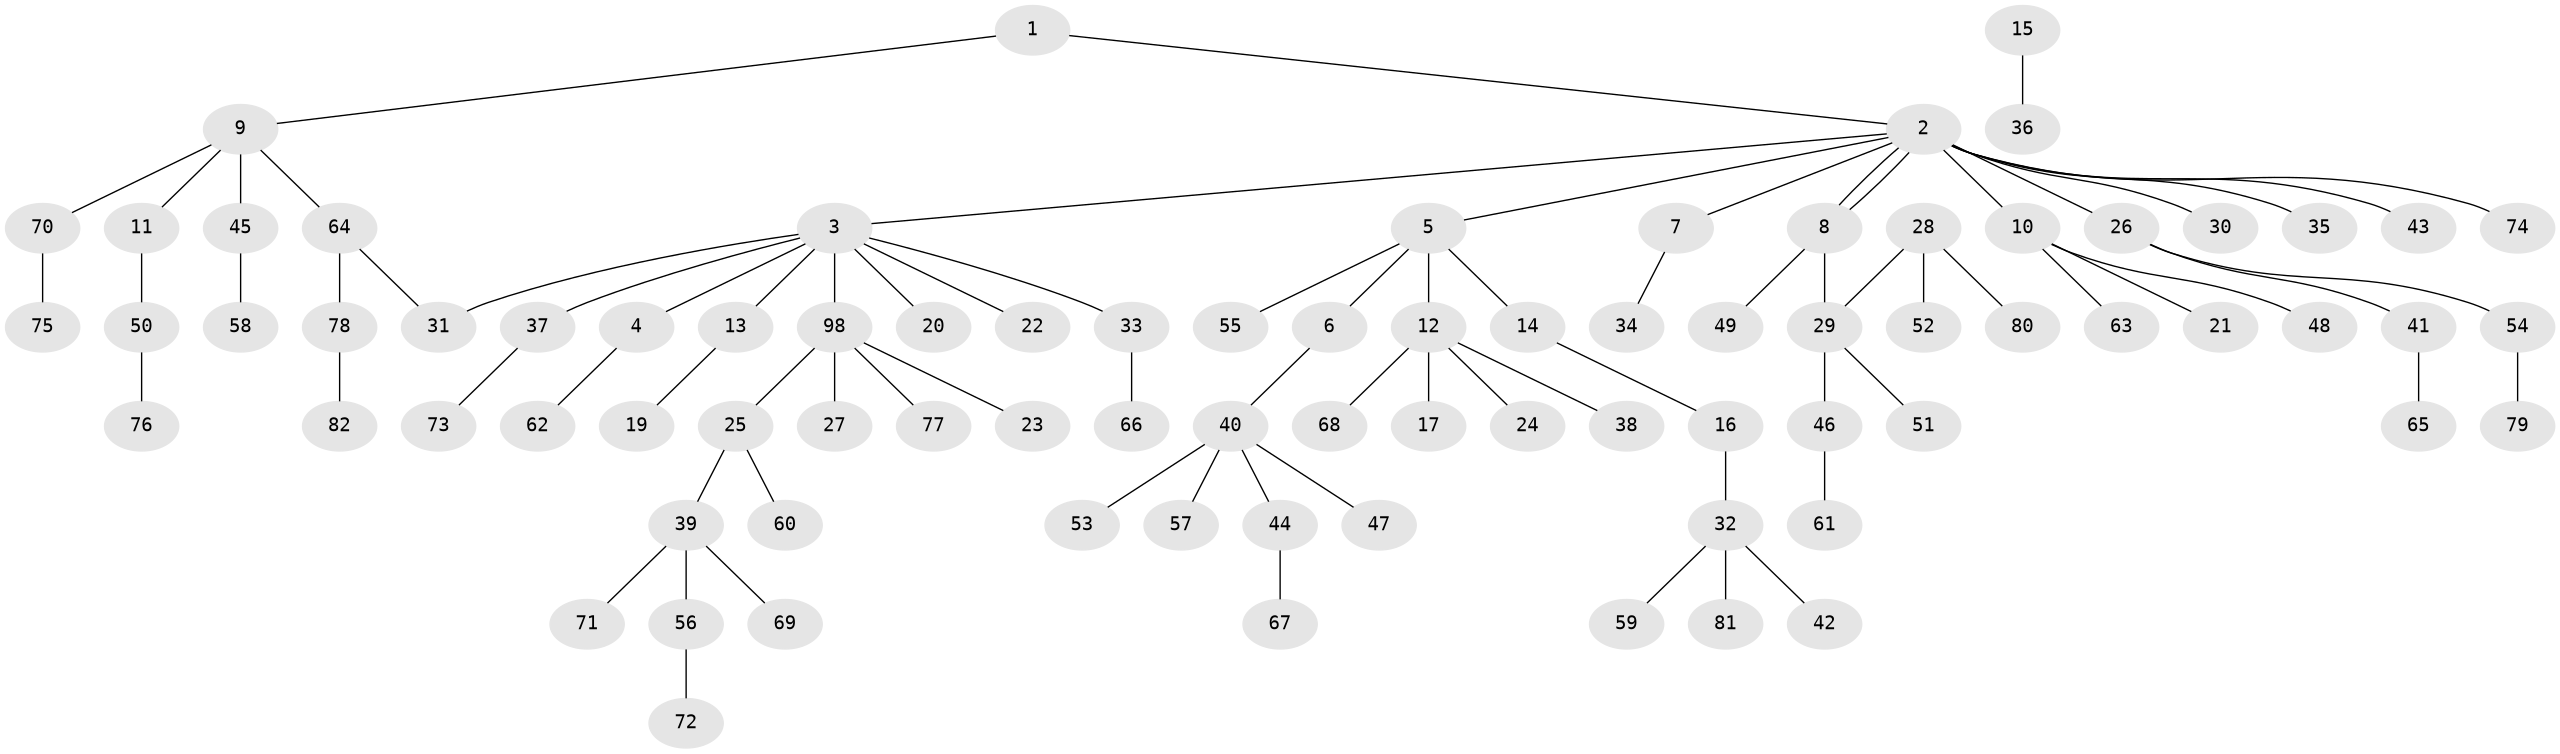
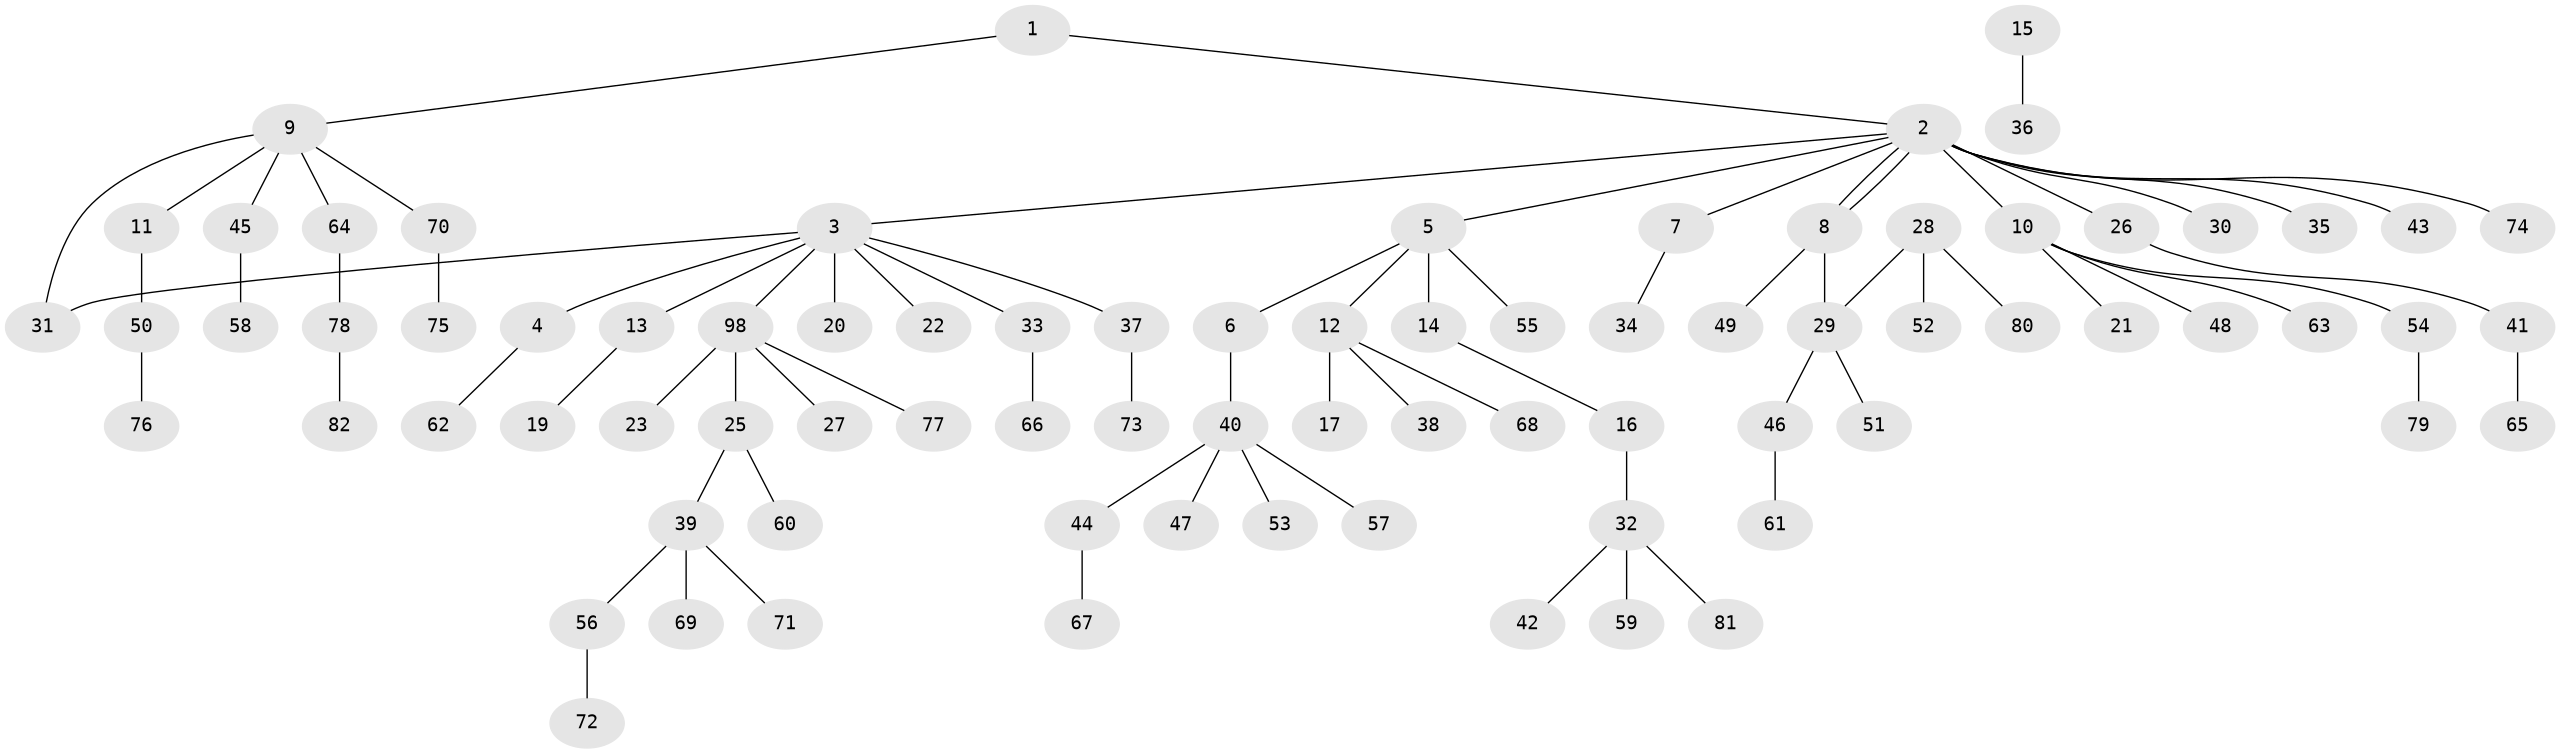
edge "64" -- "31": now "9" -- "31"
edge "26" -- "54": now "10" -- "54"
node "24": removed
